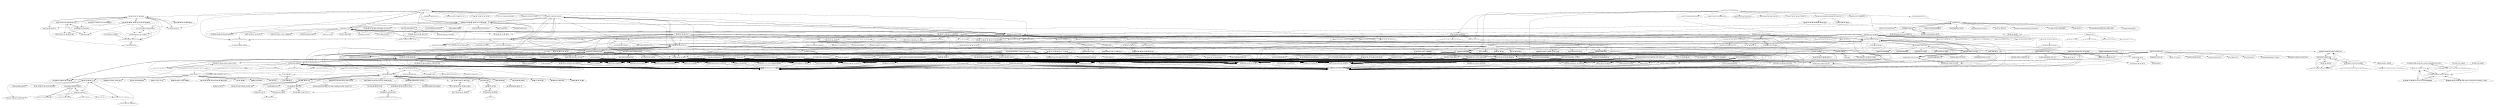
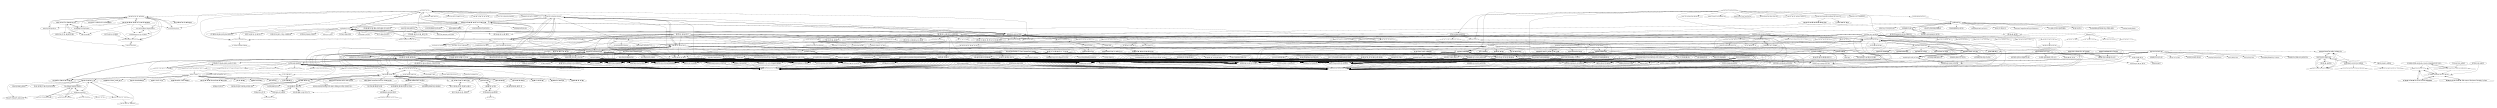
node "amarullz/AnimeTV": removed
